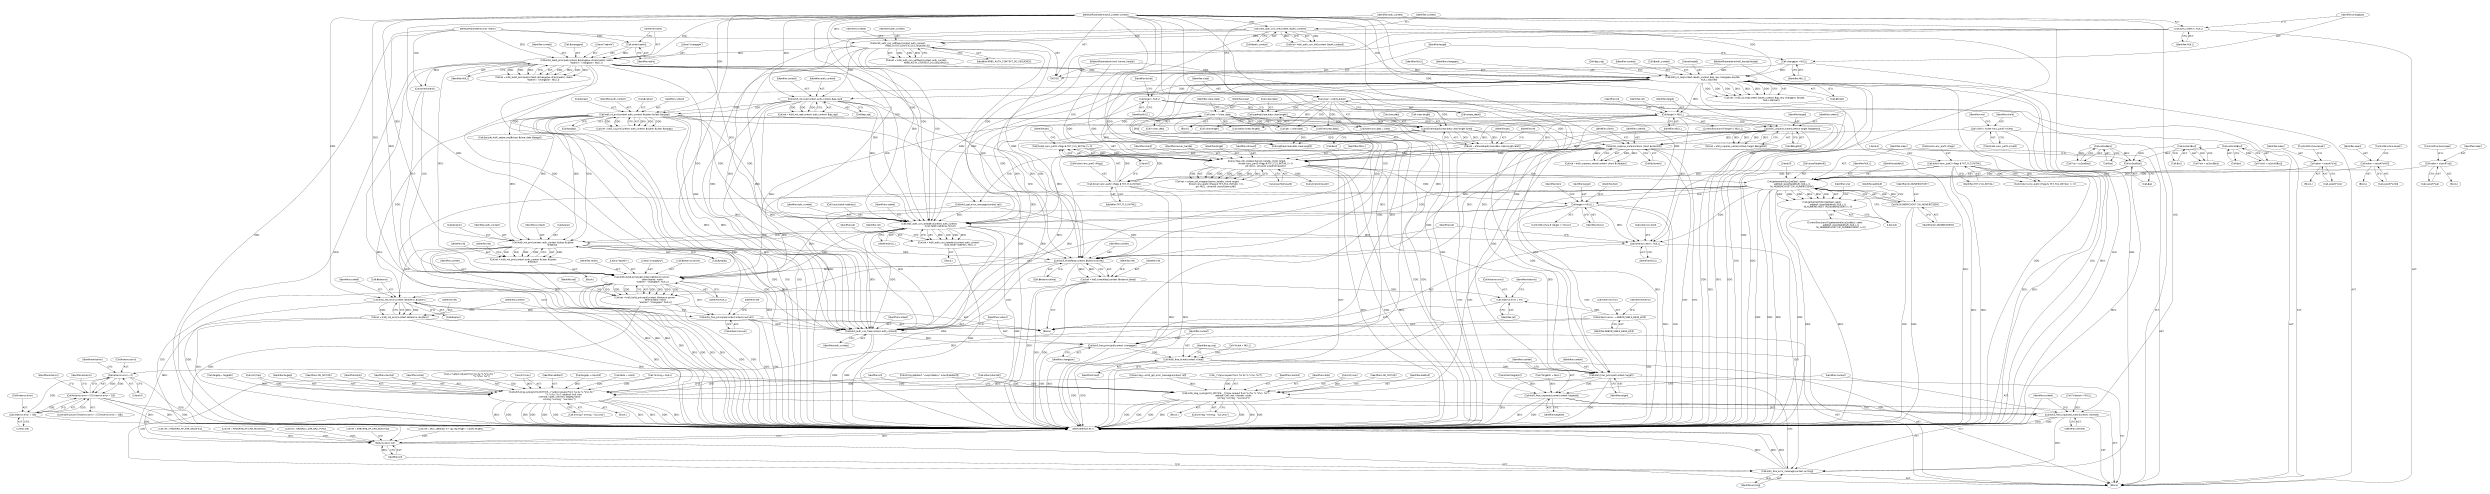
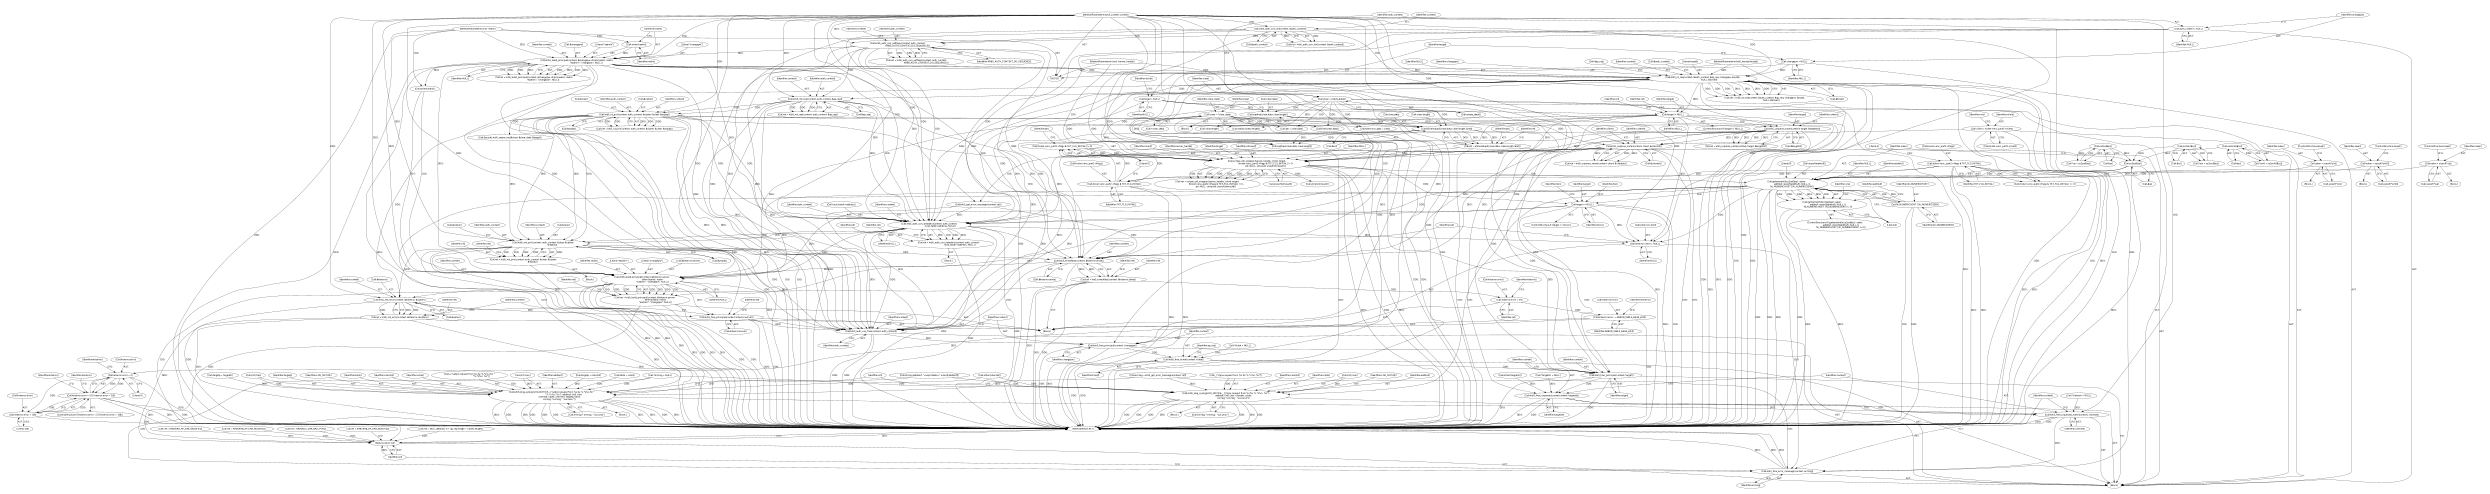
edge "(Call,clear = empty_data())" -> "(Call,krberror.e_data = clear)": label "AST: " -> "DDG: "
edge "(Call,krberror.error -= ERROR_TABLE_BASE_krb5)" -> "(Call,krberror.error = ret)": reversed
